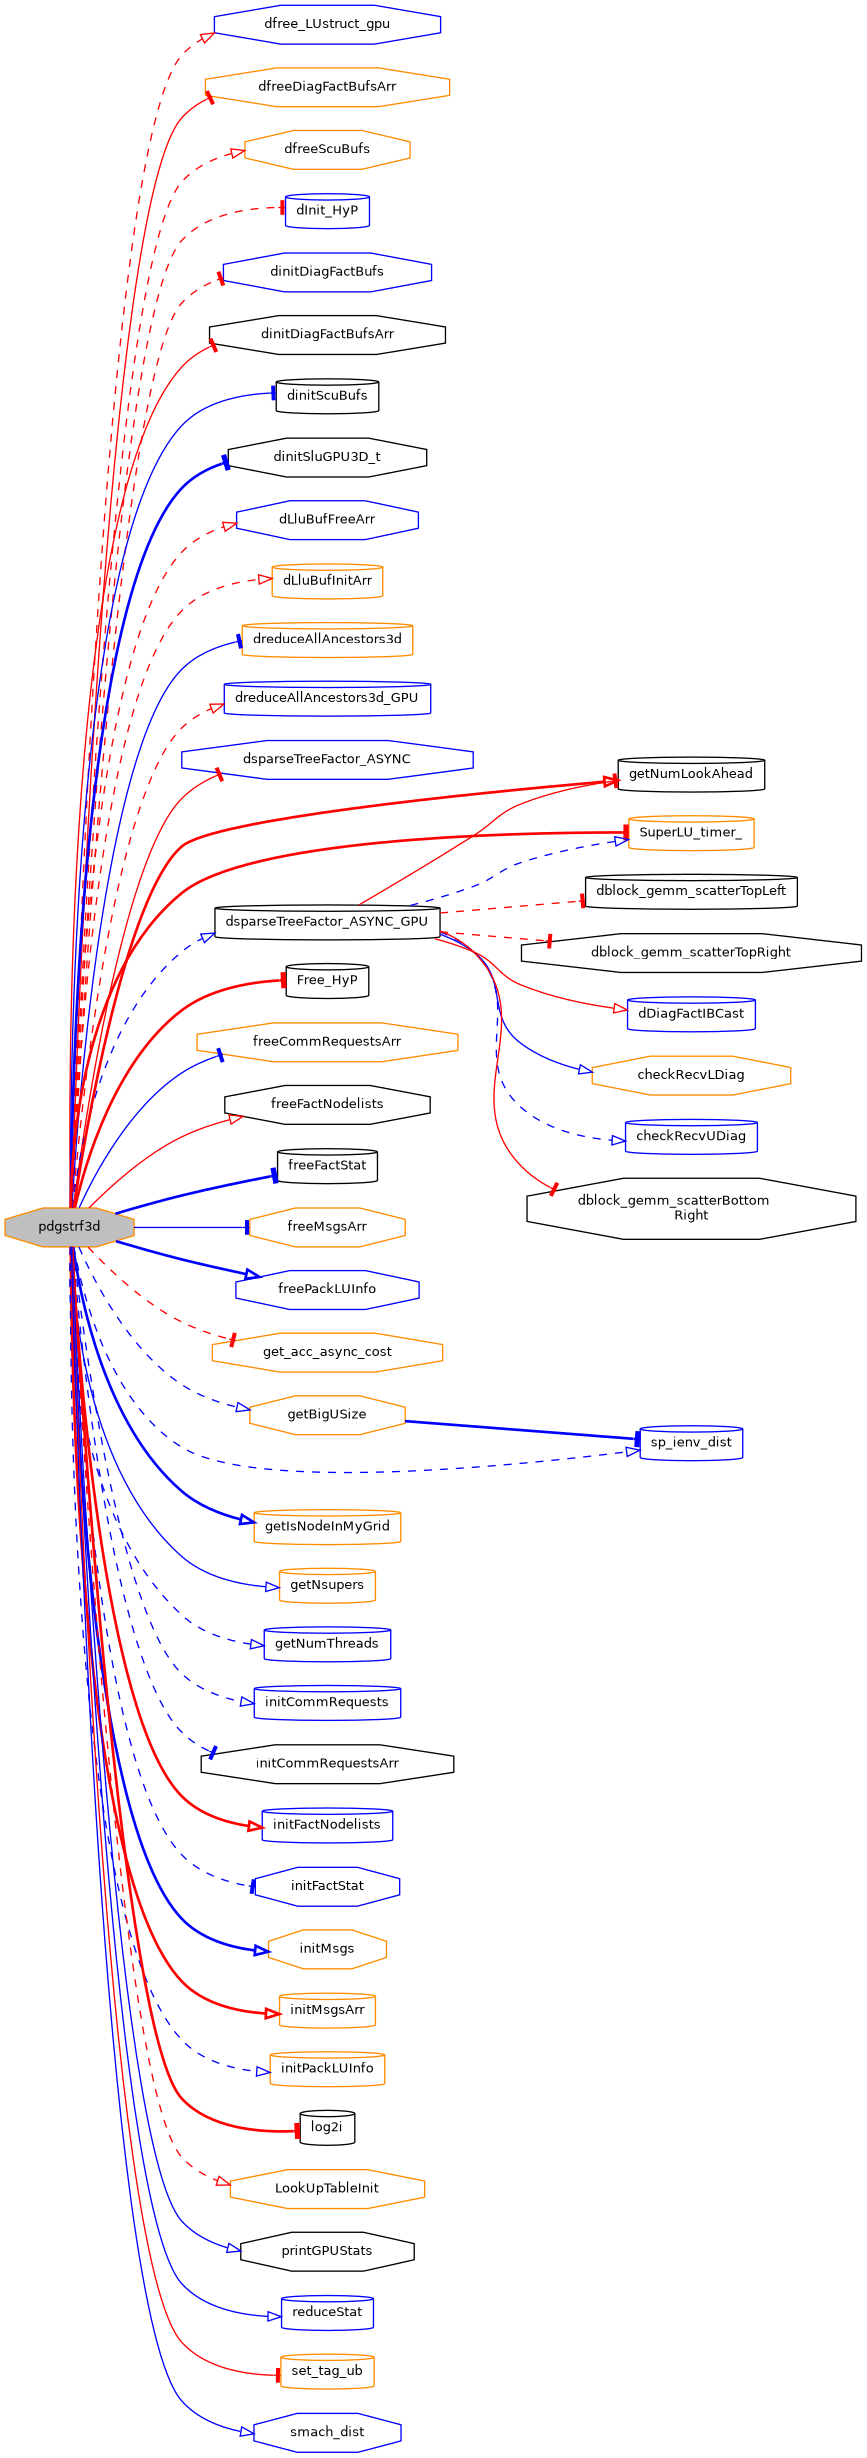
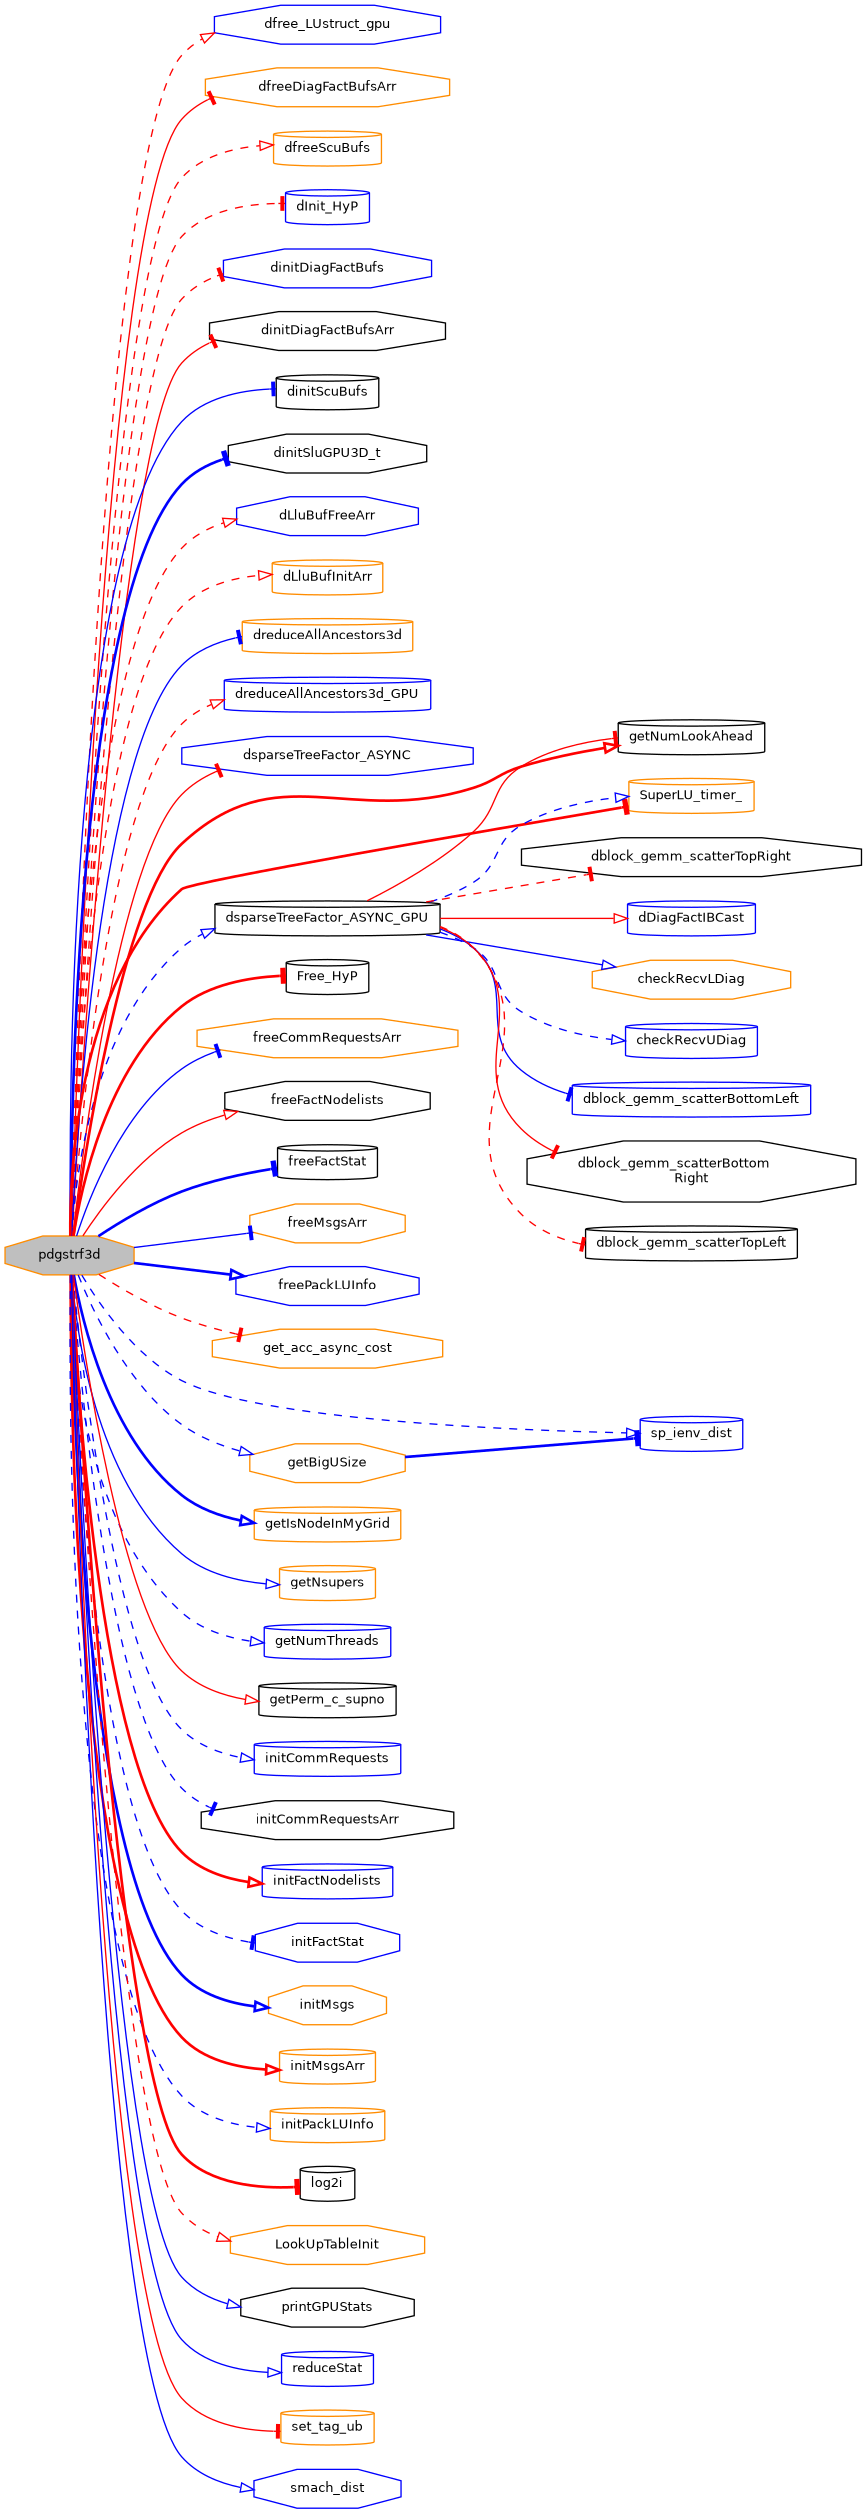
node "dfreeScuBufs": shape octagon -> cylinder
node "dblock_gemm_scatterBottomLeft": added
node "getPerm_c_supno": added
